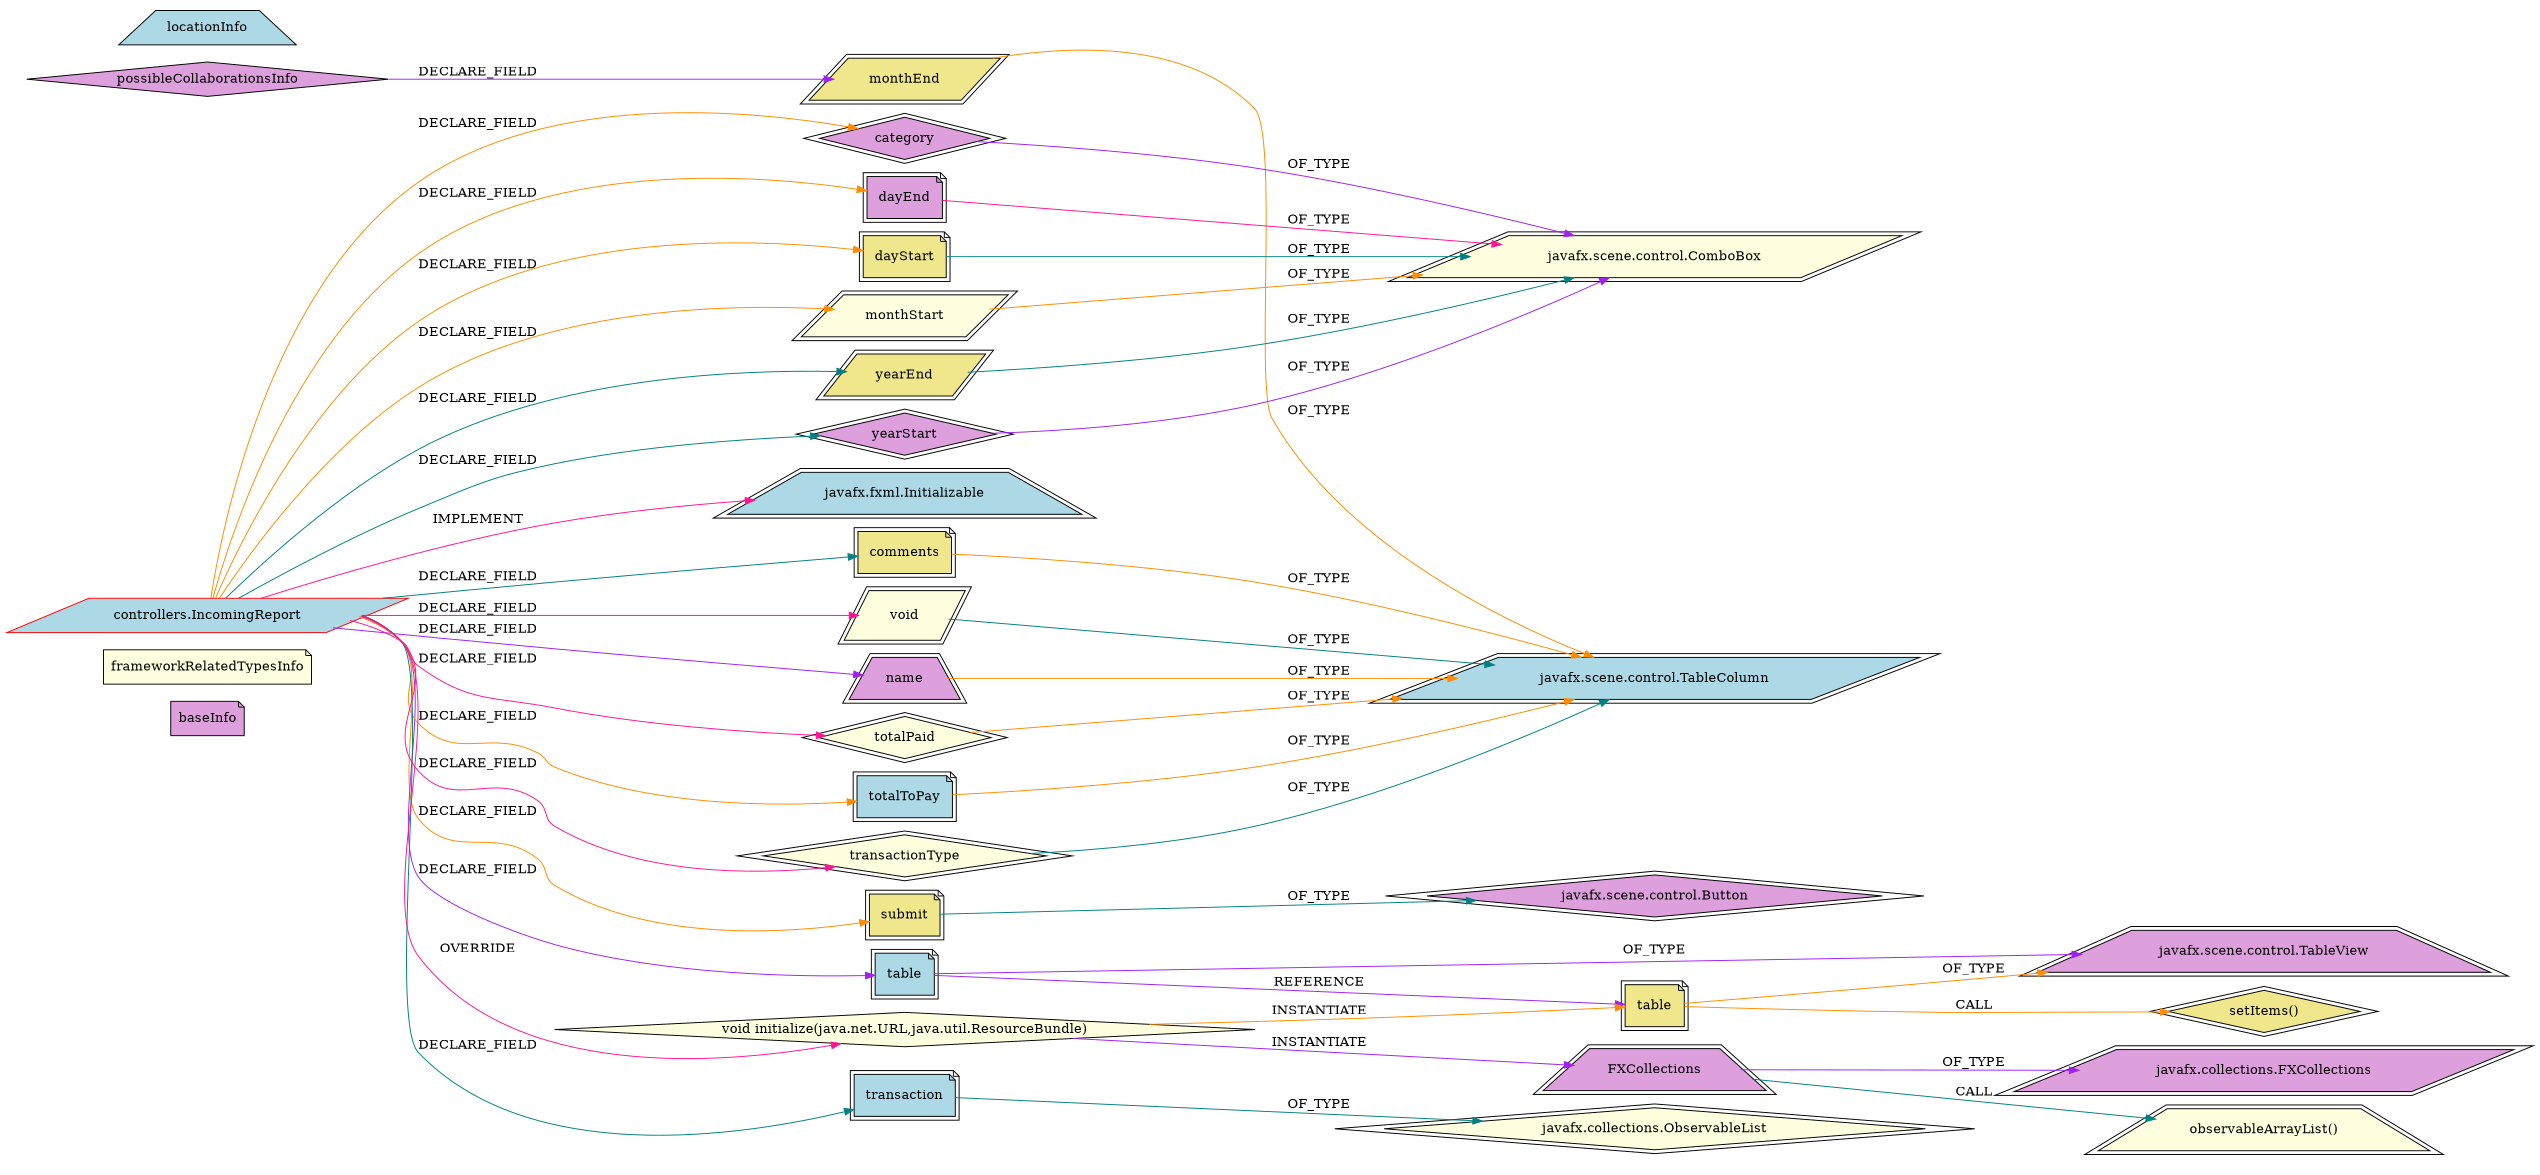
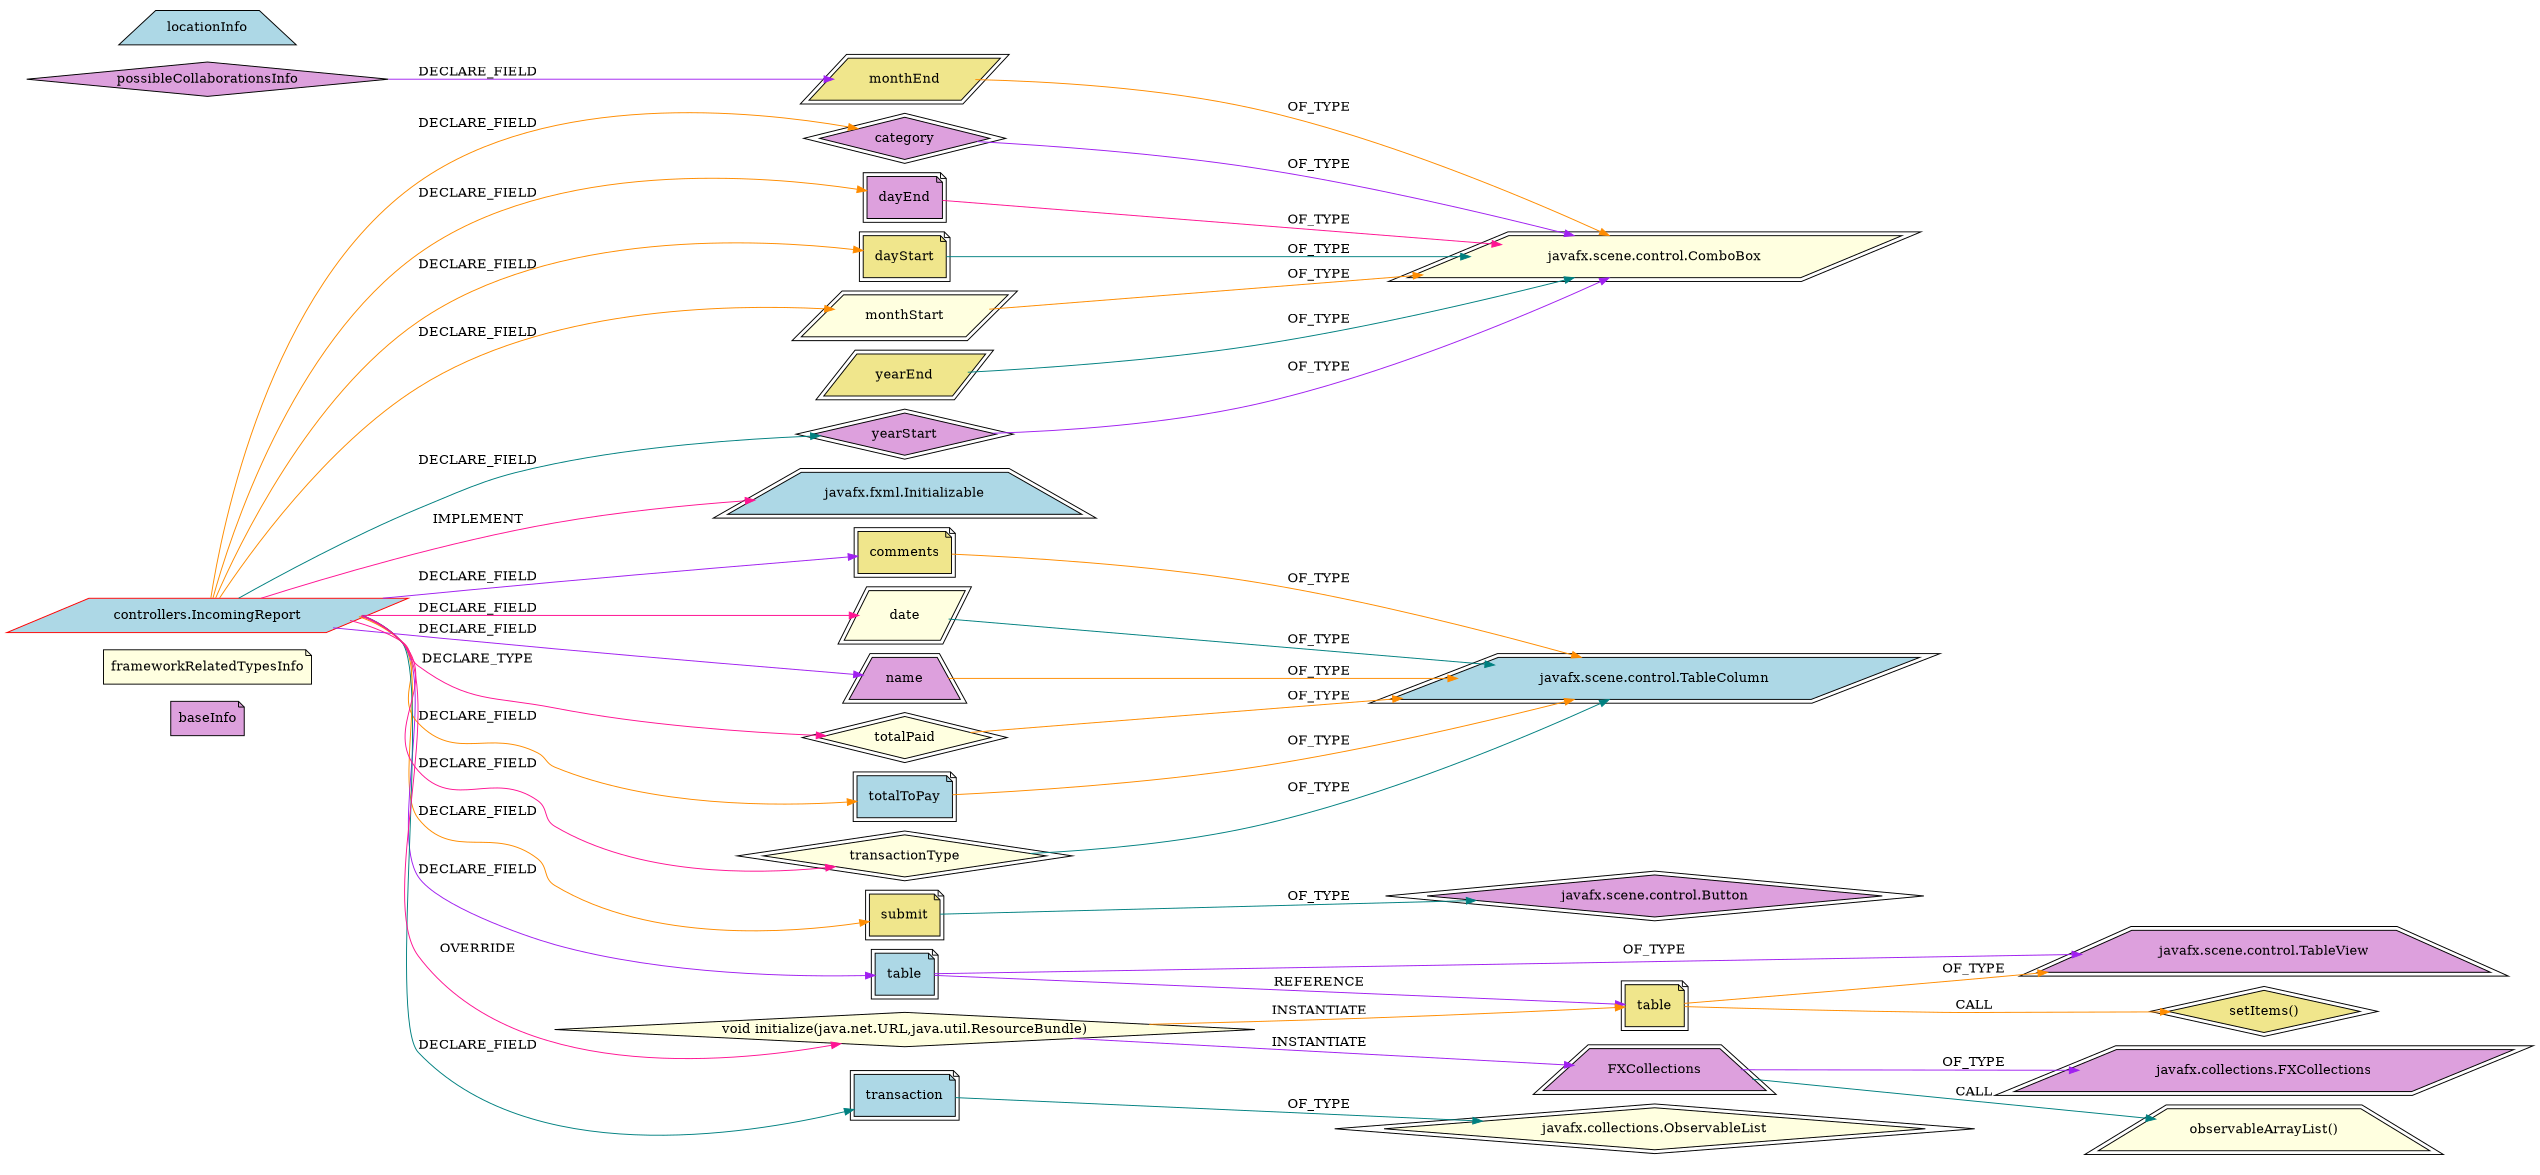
edge "monthEnd" -> "javafx.scene.control.TableColumn": now "monthEnd" -> "javafx.scene.control.ComboBox"
edge "controllers.IncomingReport" -> "yearEnd": removed, label "DECLARE_FIELD"
edge "controllers.IncomingReport" -> "comments": color teal -> purple
node "void": label "void" -> "date"
edge "controllers.IncomingReport" -> "totalPaid": label "DECLARE_FIELD" -> "DECLARE_TYPE"
